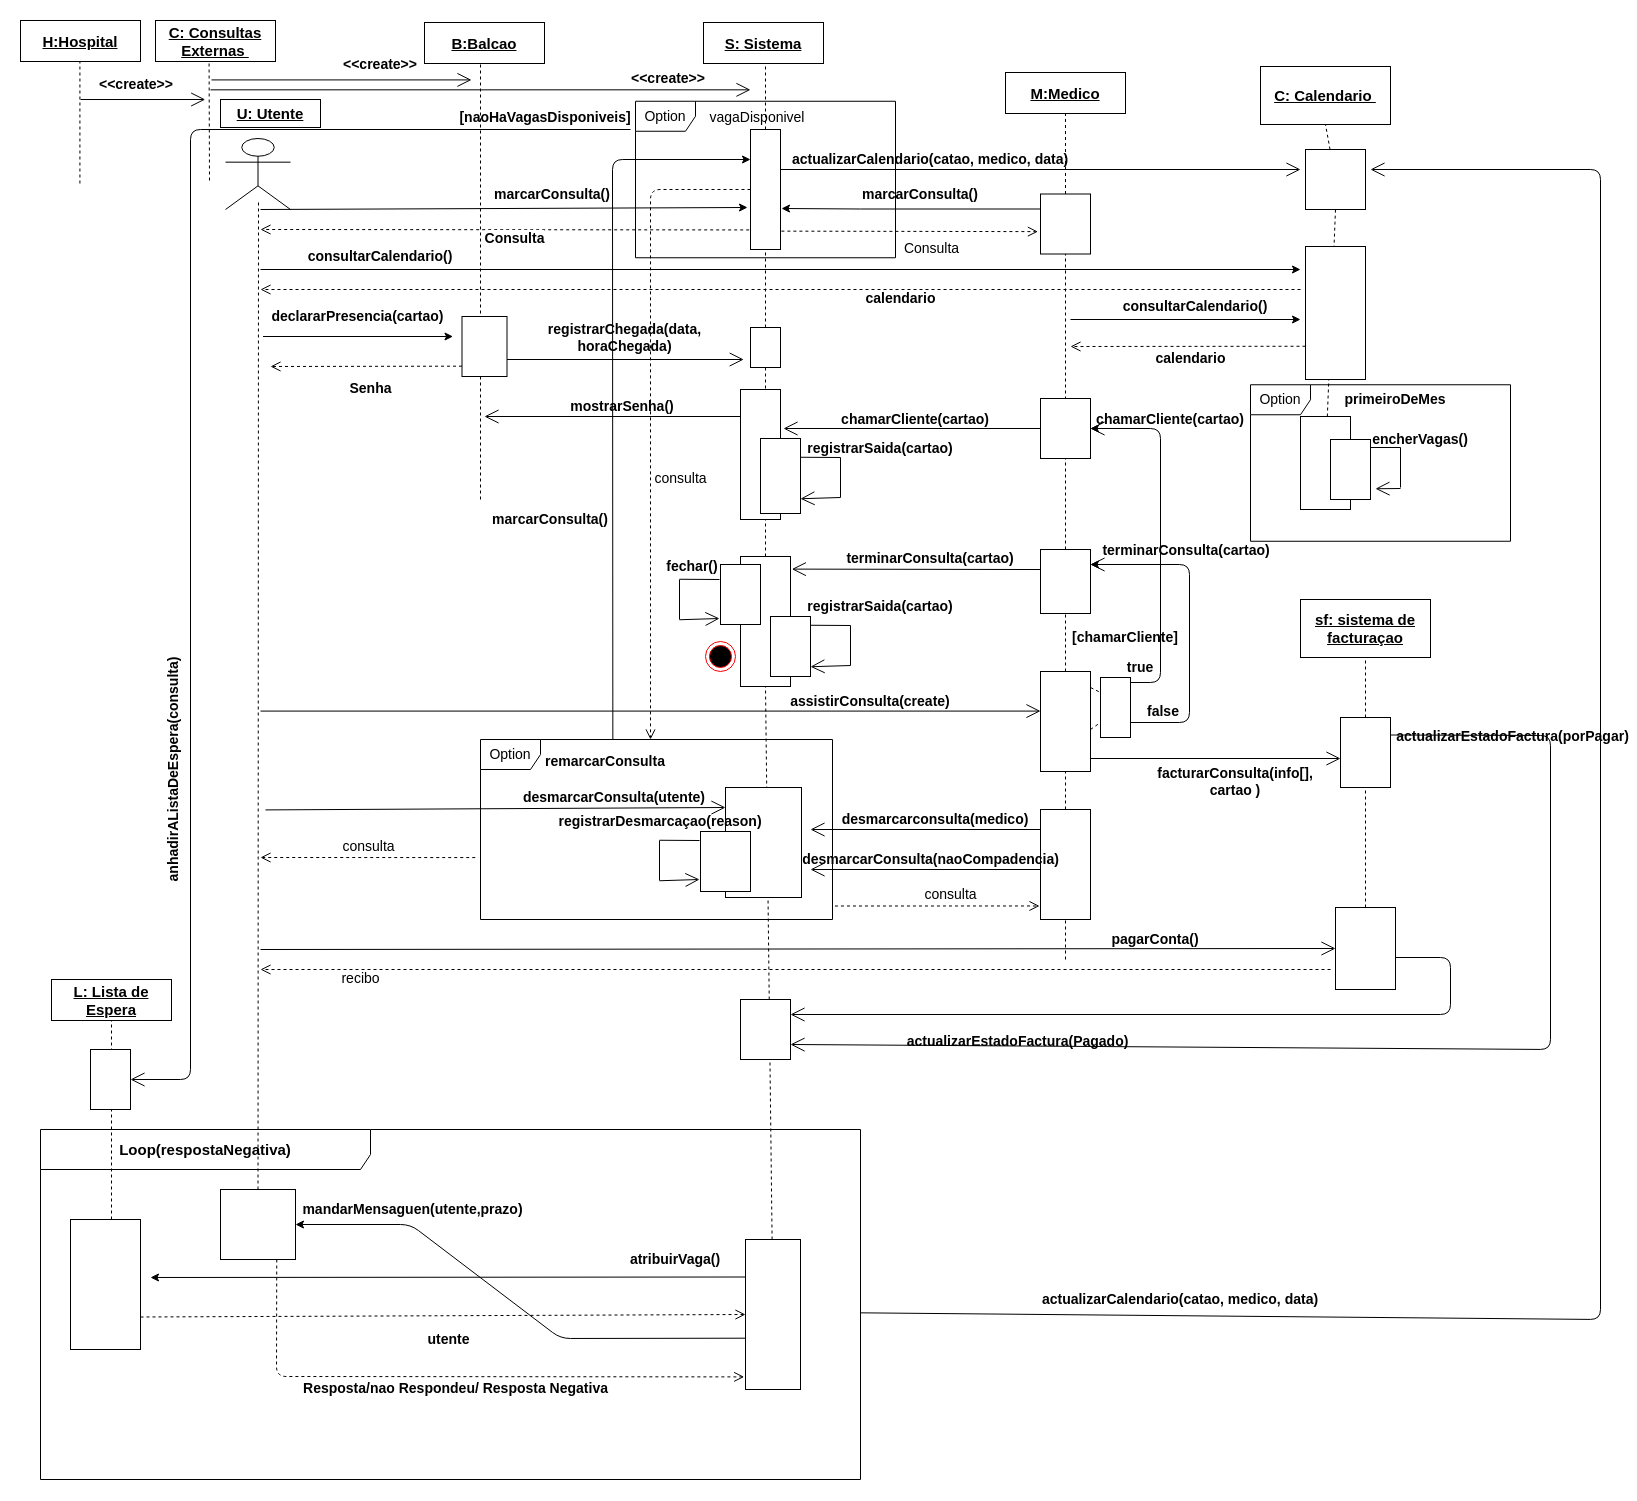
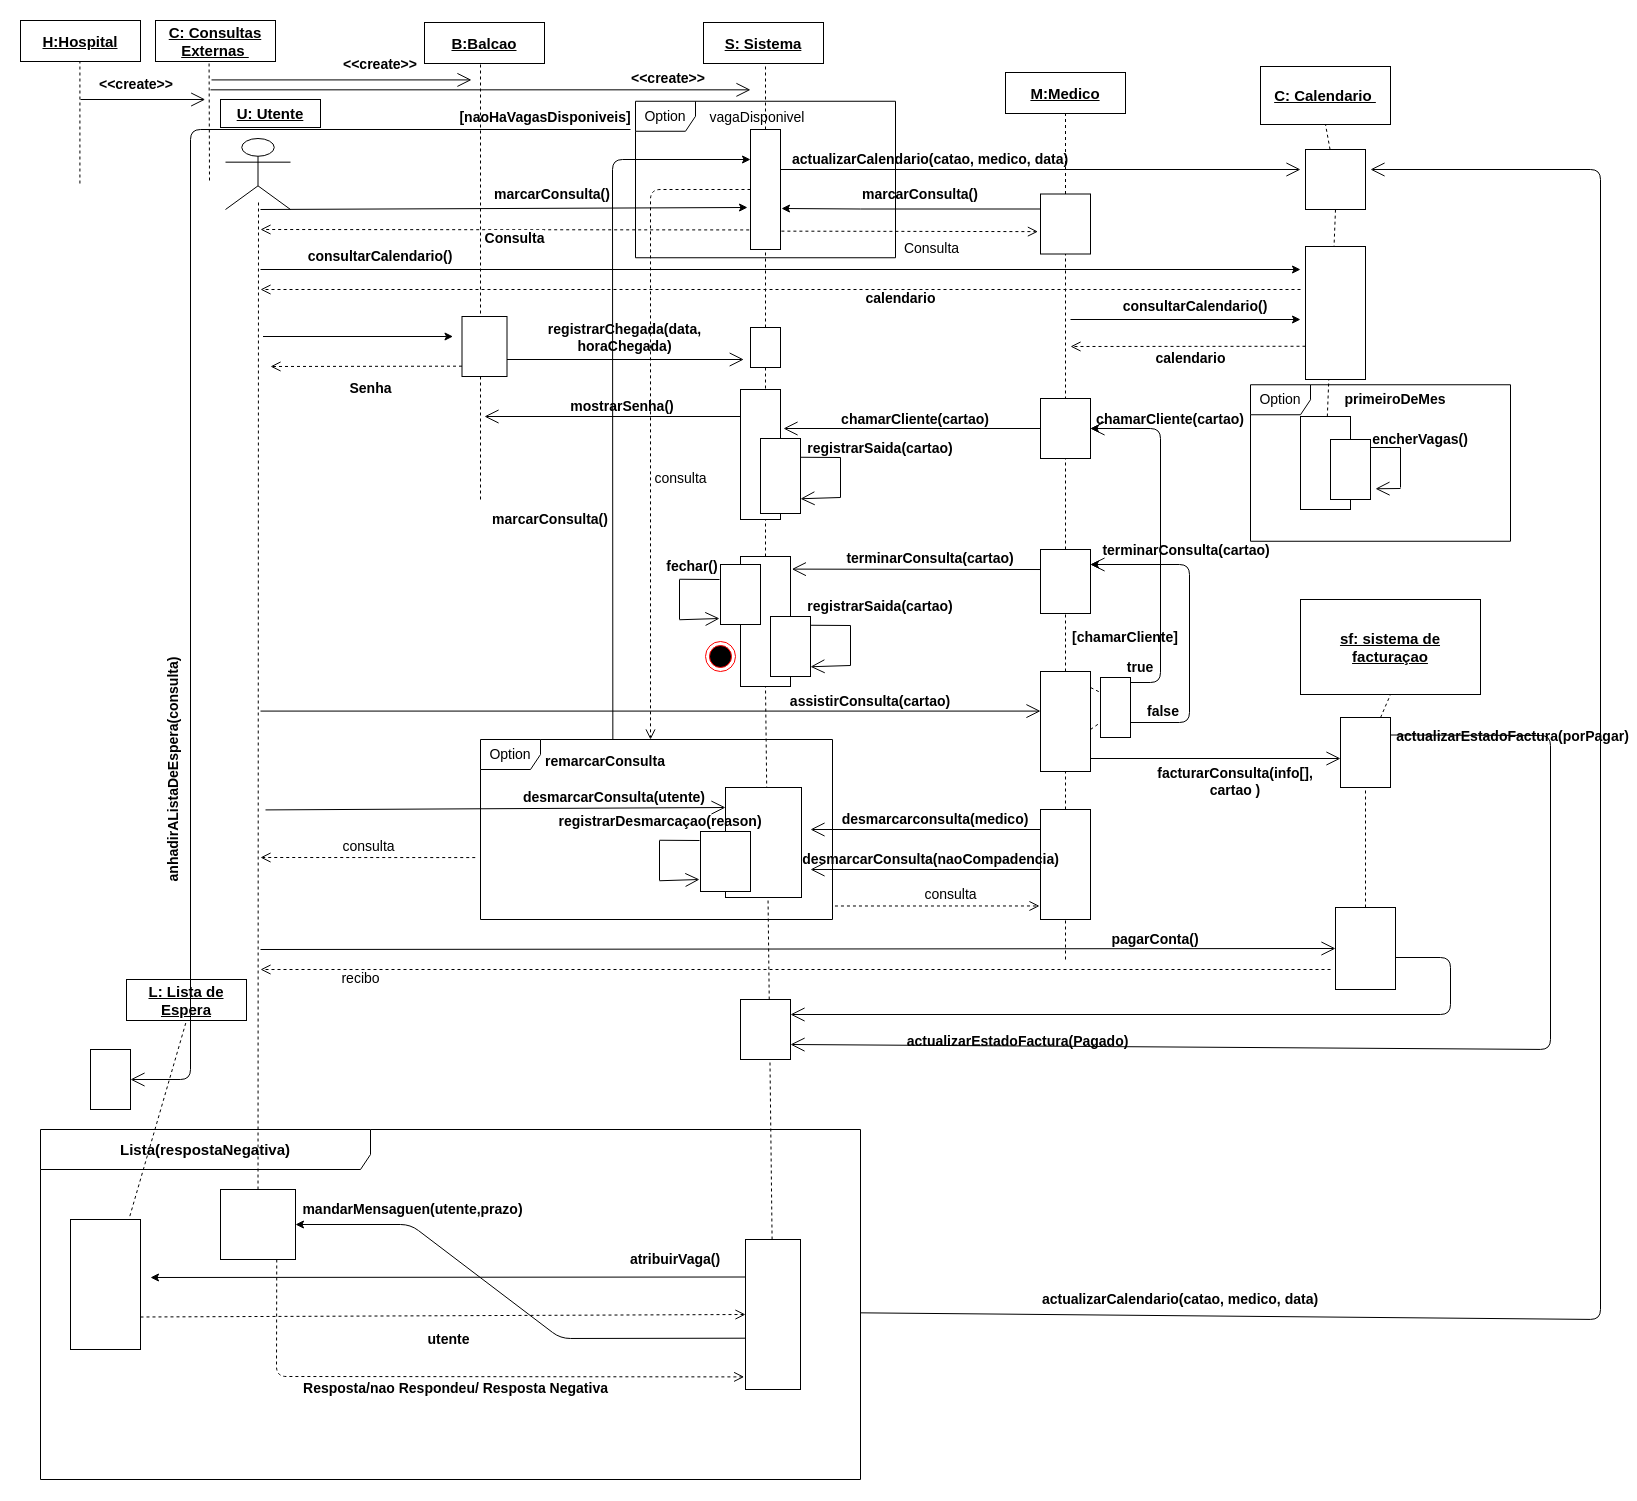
node "declararPresencia(cartao)": removed
node "sf: sistema de facturaçao": size 130x58 -> 180x95
node "assistirConsulta(create)": label "assistirConsulta(create)" -> "assistirConsulta(cartao)"
node "L: Lista de Espera": moved (112, 1000) -> (187, 1000)
node "Loop(respostaNegativa)": label "Loop(respostaNegativa)" -> "Lista(respostaNegativa)"
